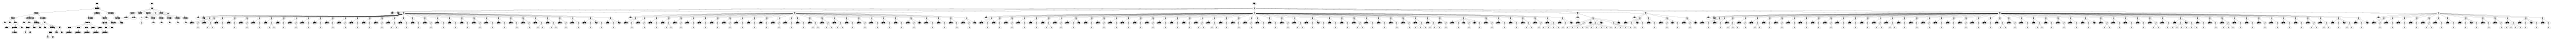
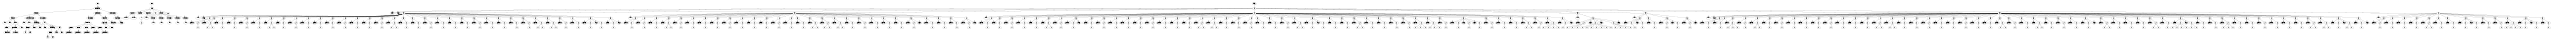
node "forename": added
